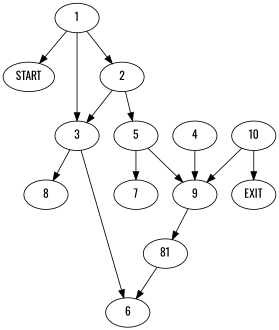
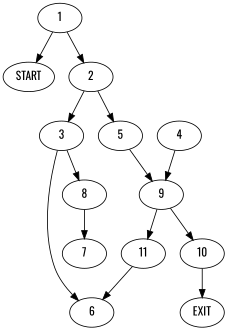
edge "1" -> "3": removed
edge "5" -> "7": now "8" -> "7"
edge "10" -> "9": reversed
node "81": label "81" -> "11"
